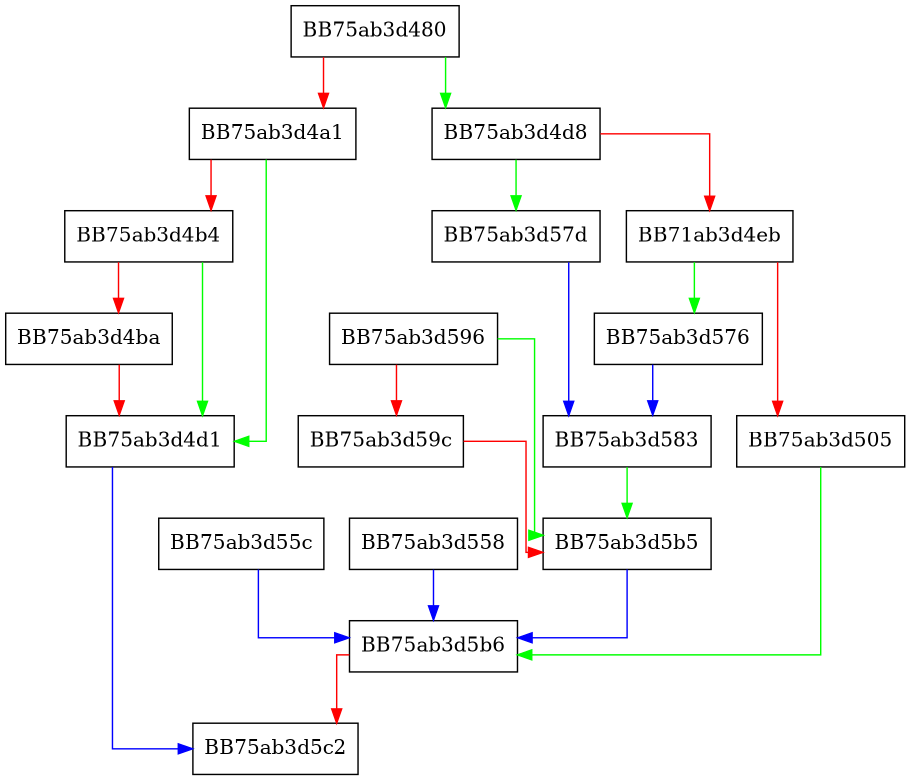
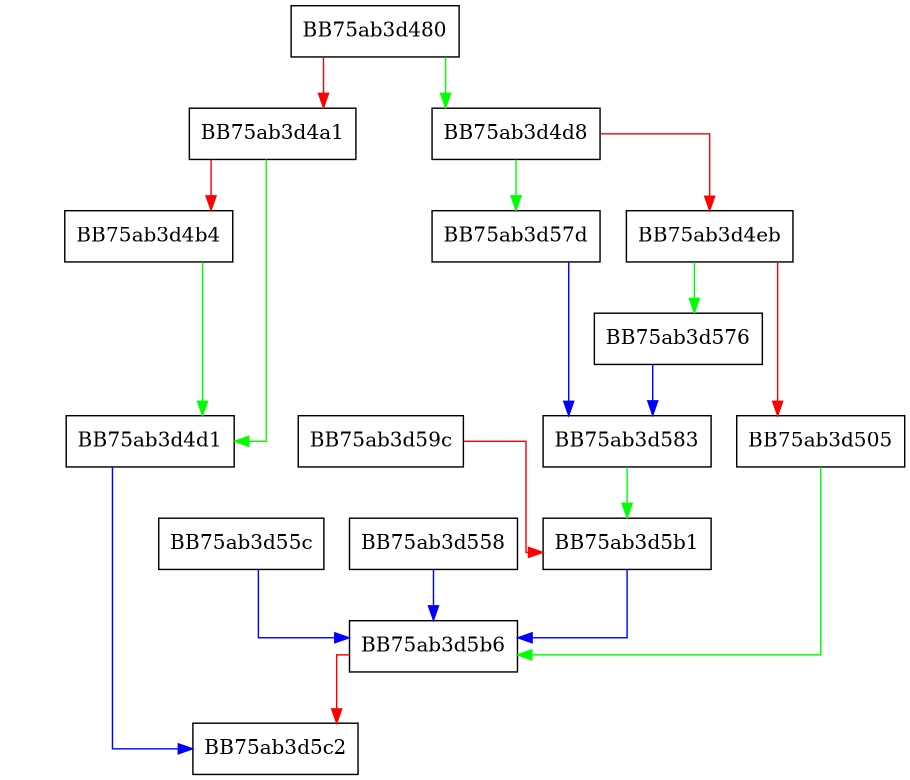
node "BB71ab3d4eb": label "BB71ab3d4eb" -> "BB75ab3d4eb"
node "BB75ab3d4ba": removed
node "BB75ab3d596": removed
node "BB75ab3d5b5": label "BB75ab3d5b5" -> "BB75ab3d5b1"
